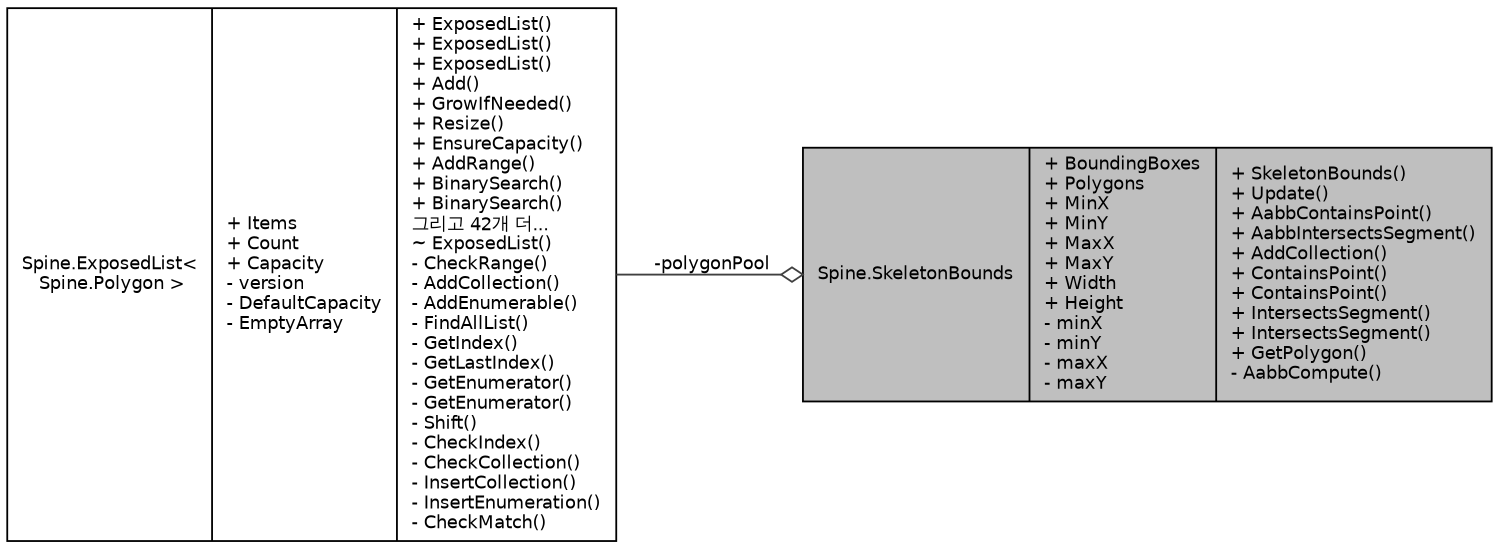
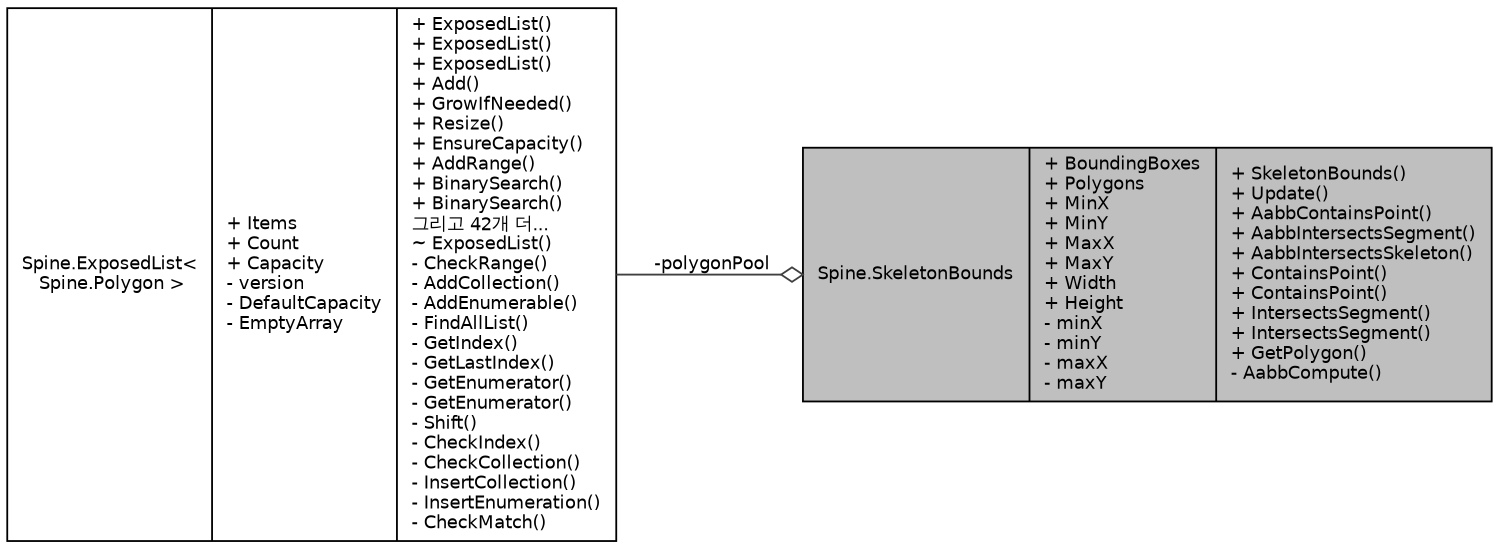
node "Spine.SkeletonBounds": text "+ AddCollection()" -> "+ AabbIntersectsSkeleton()"
